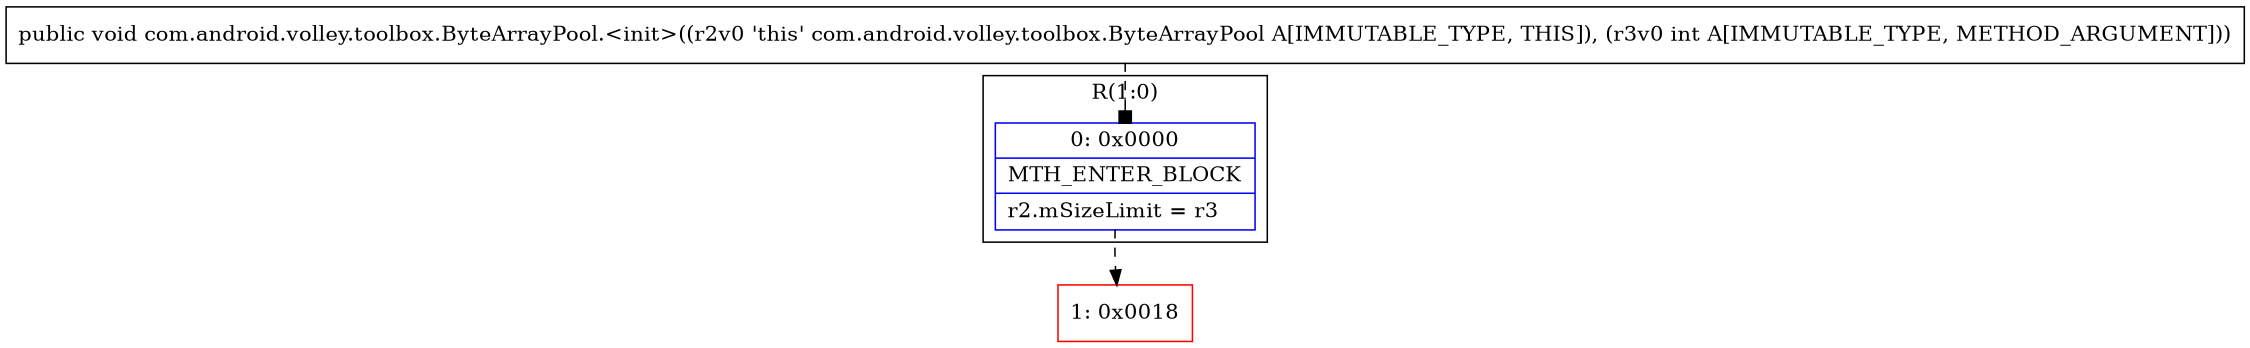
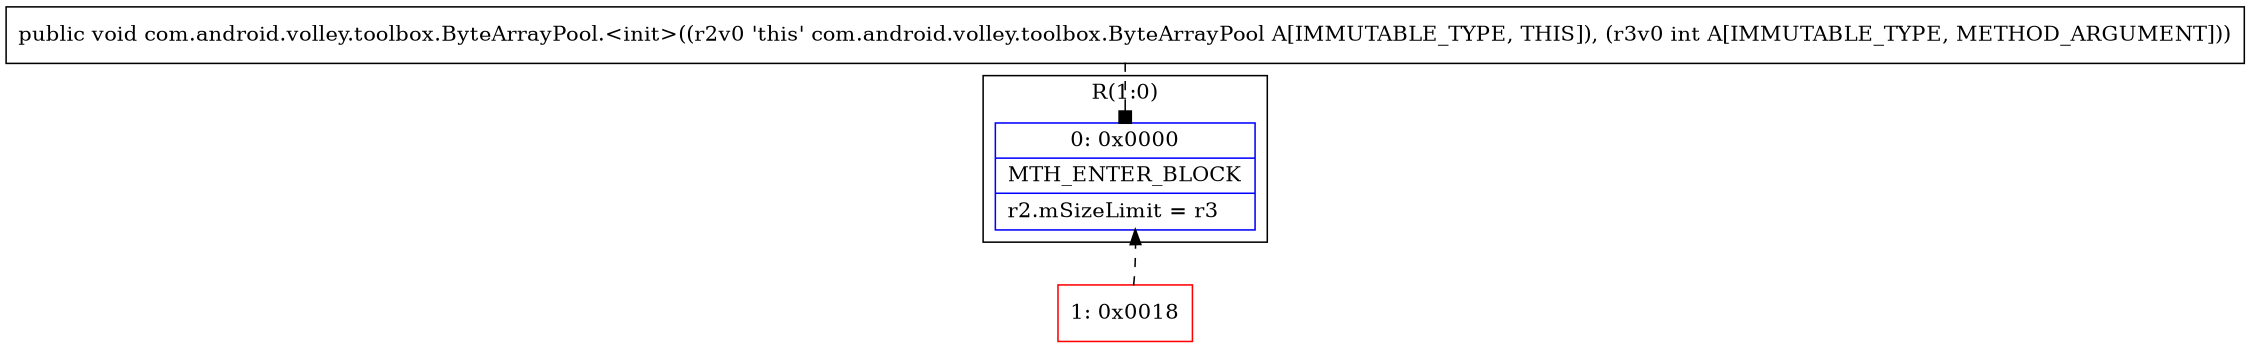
edge "0: 0x0000" -> "1: 0x0018": reversed
